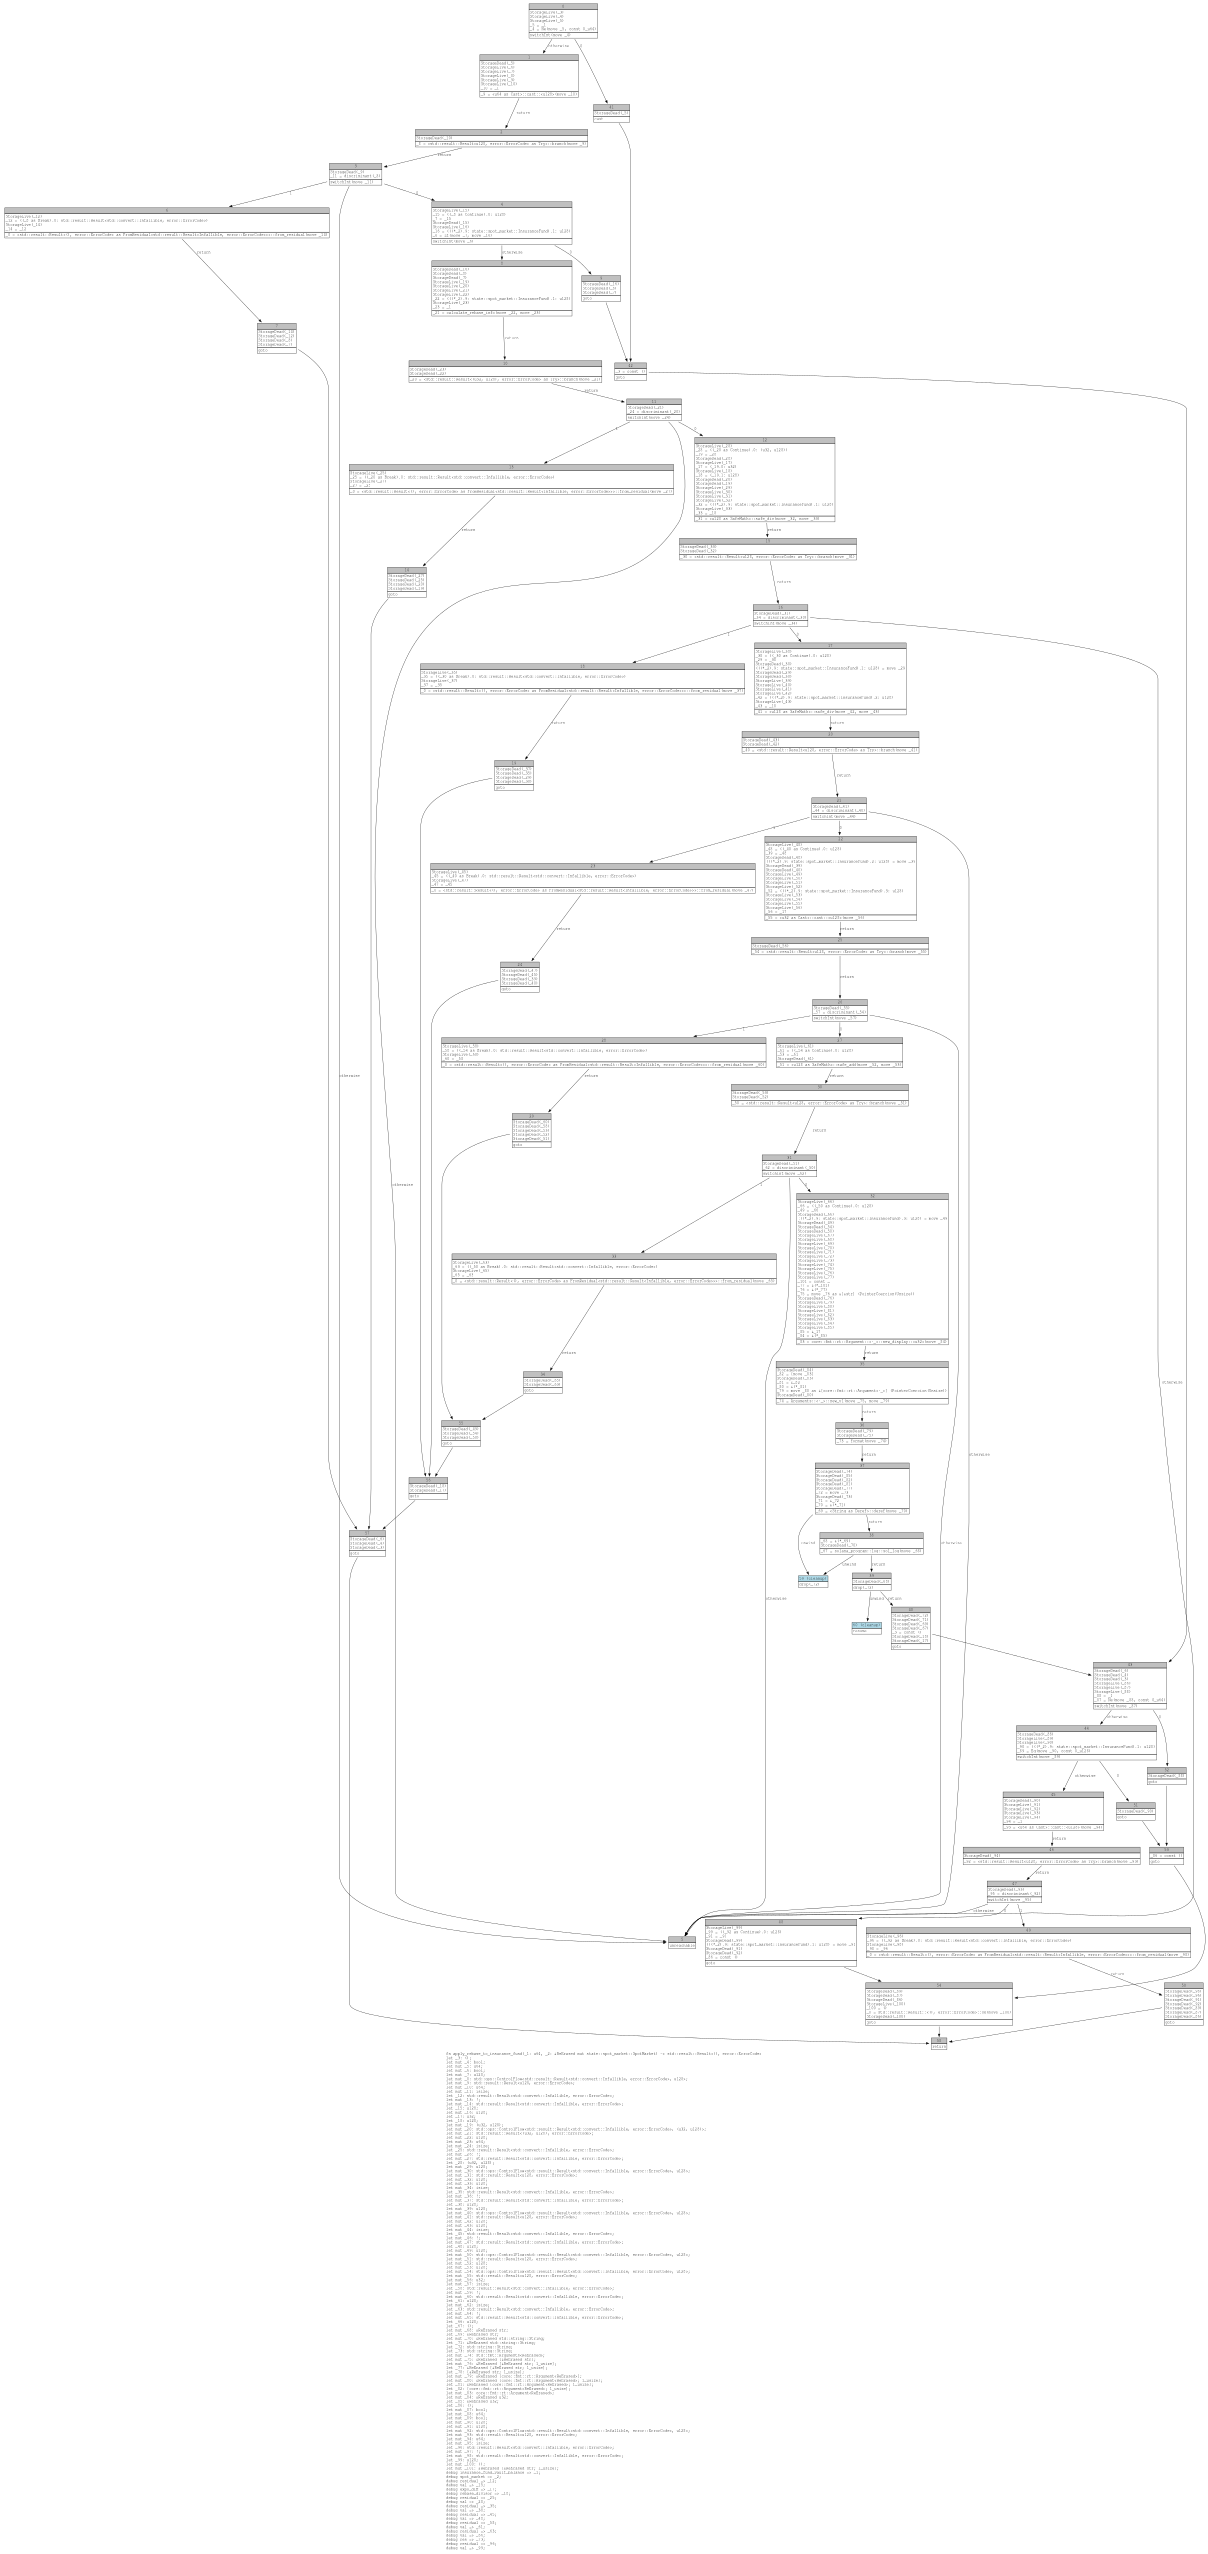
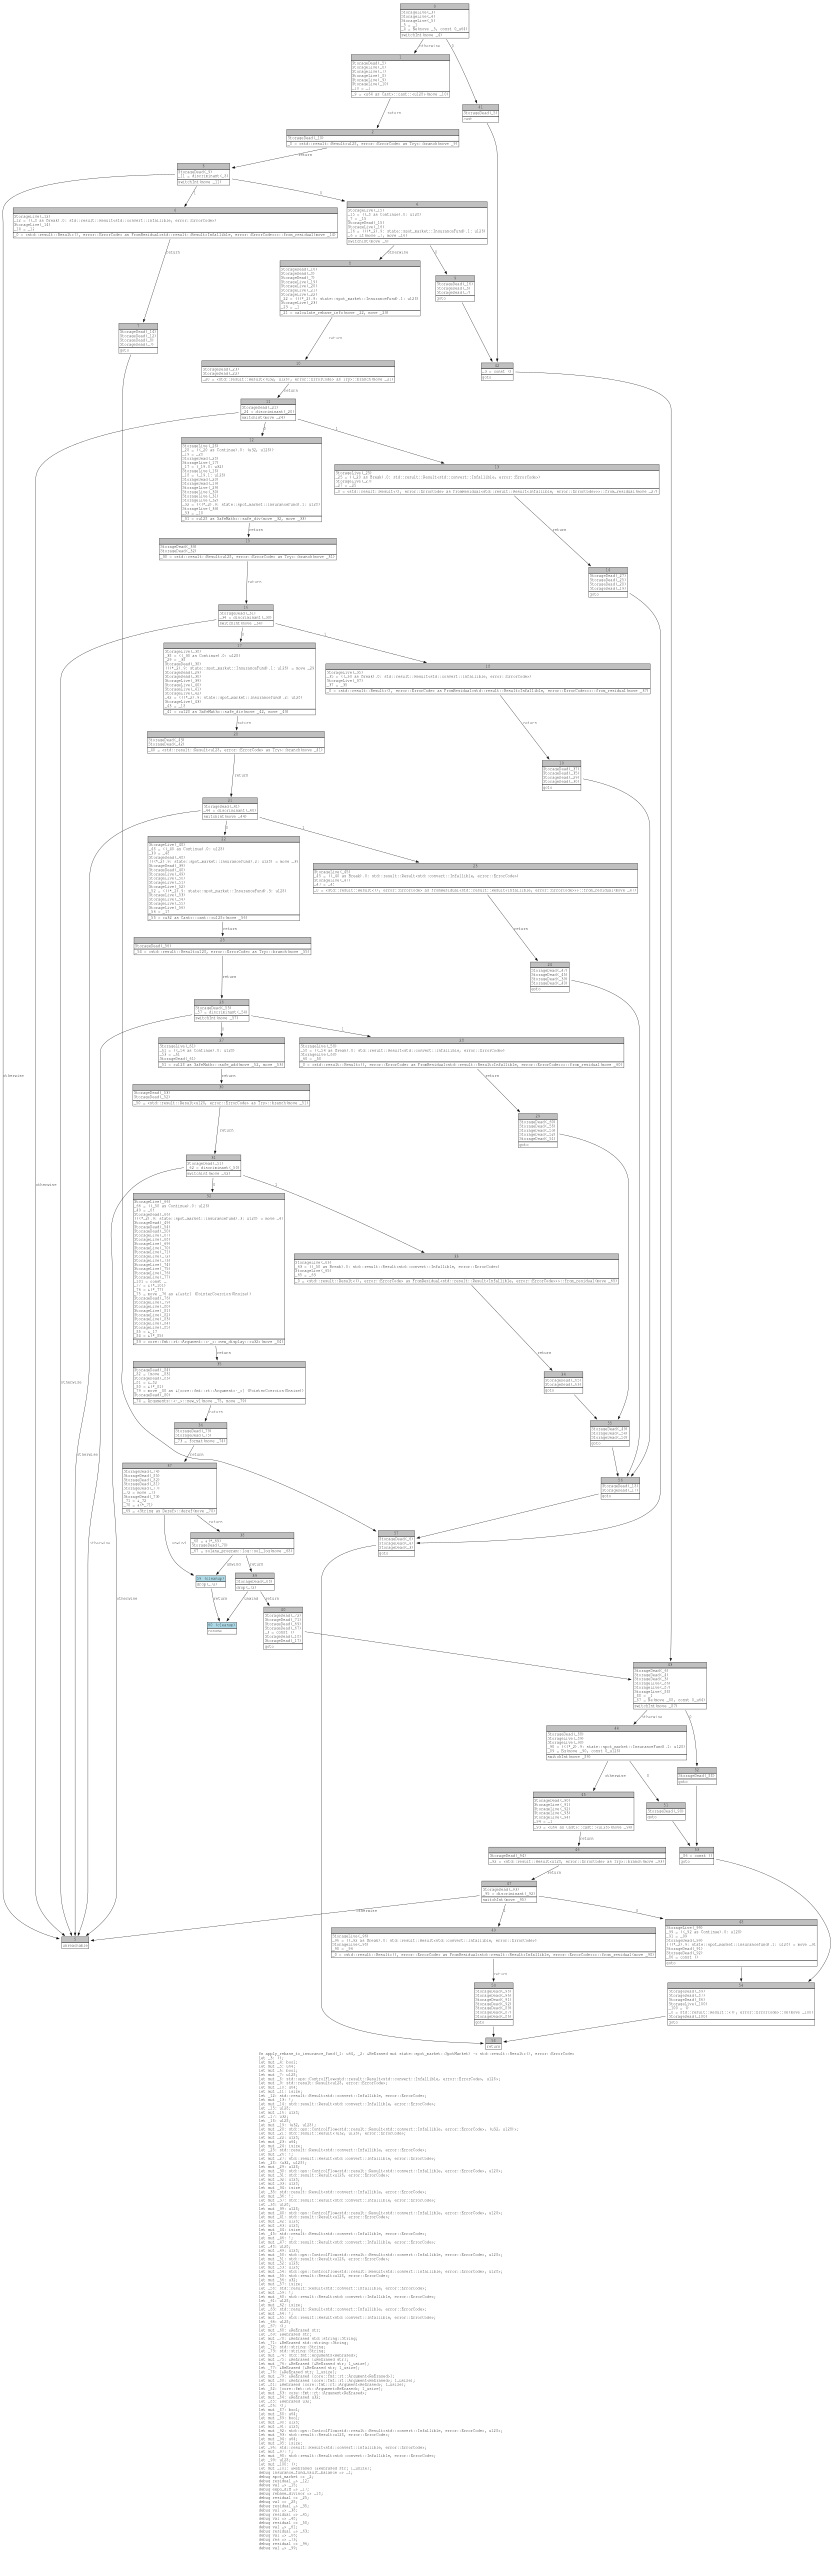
edge "59 (cleanup)" -> "60 (cleanup)": added, label "return"
